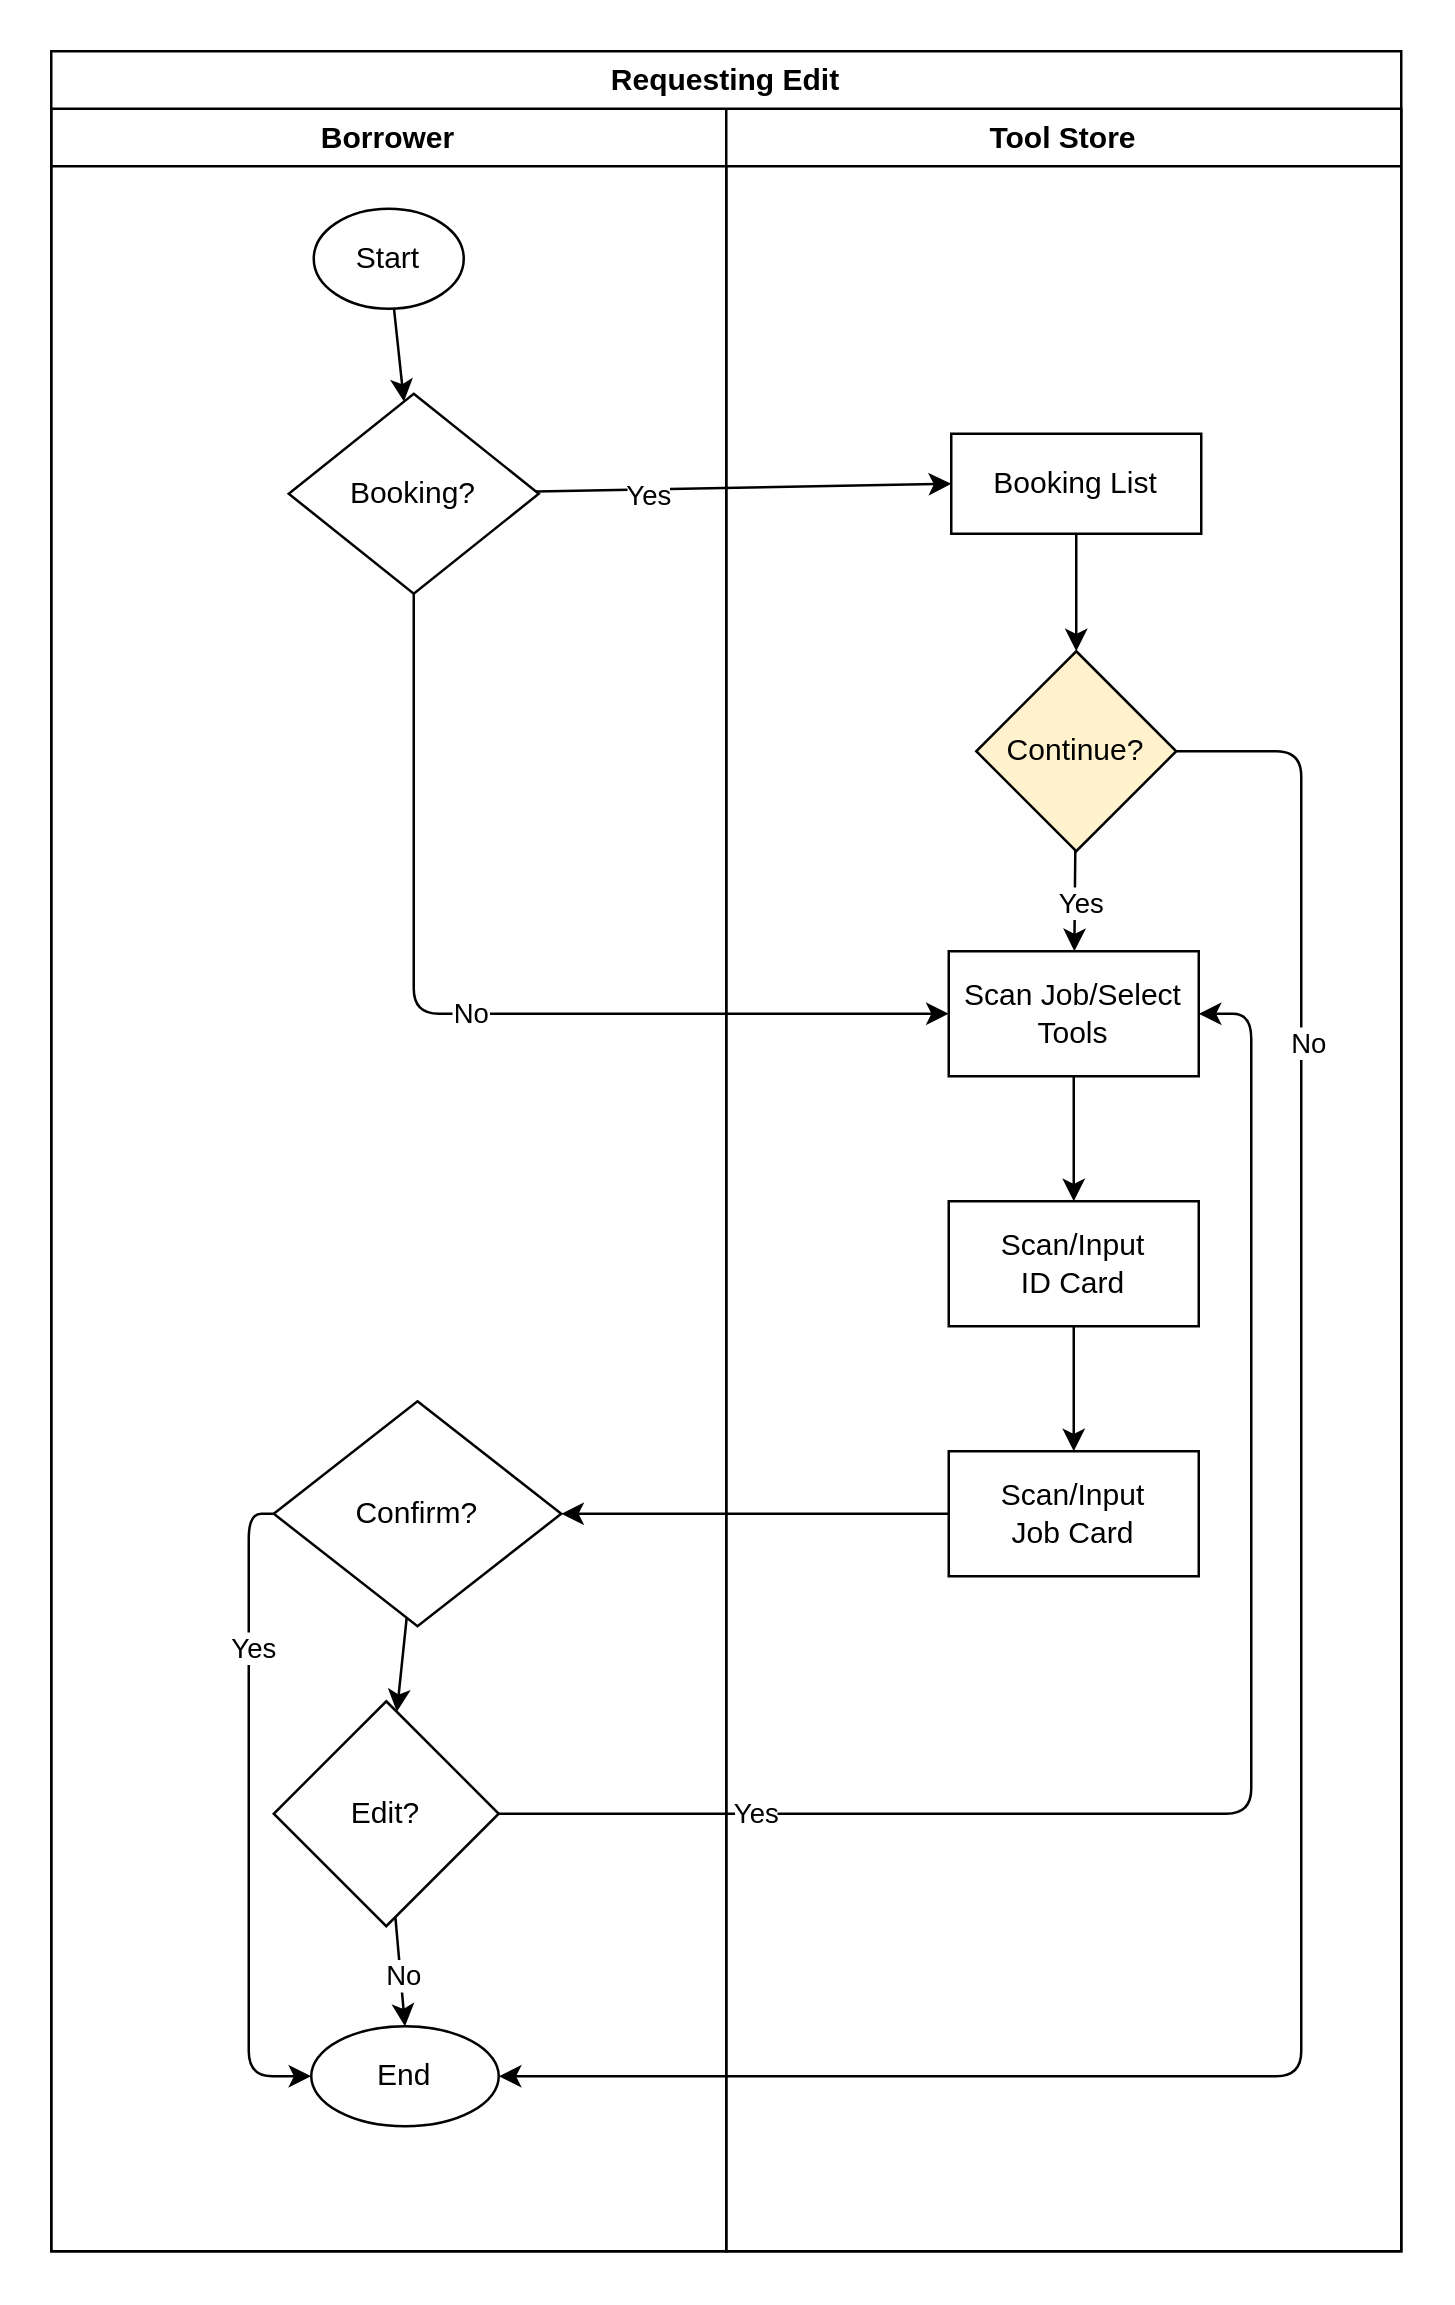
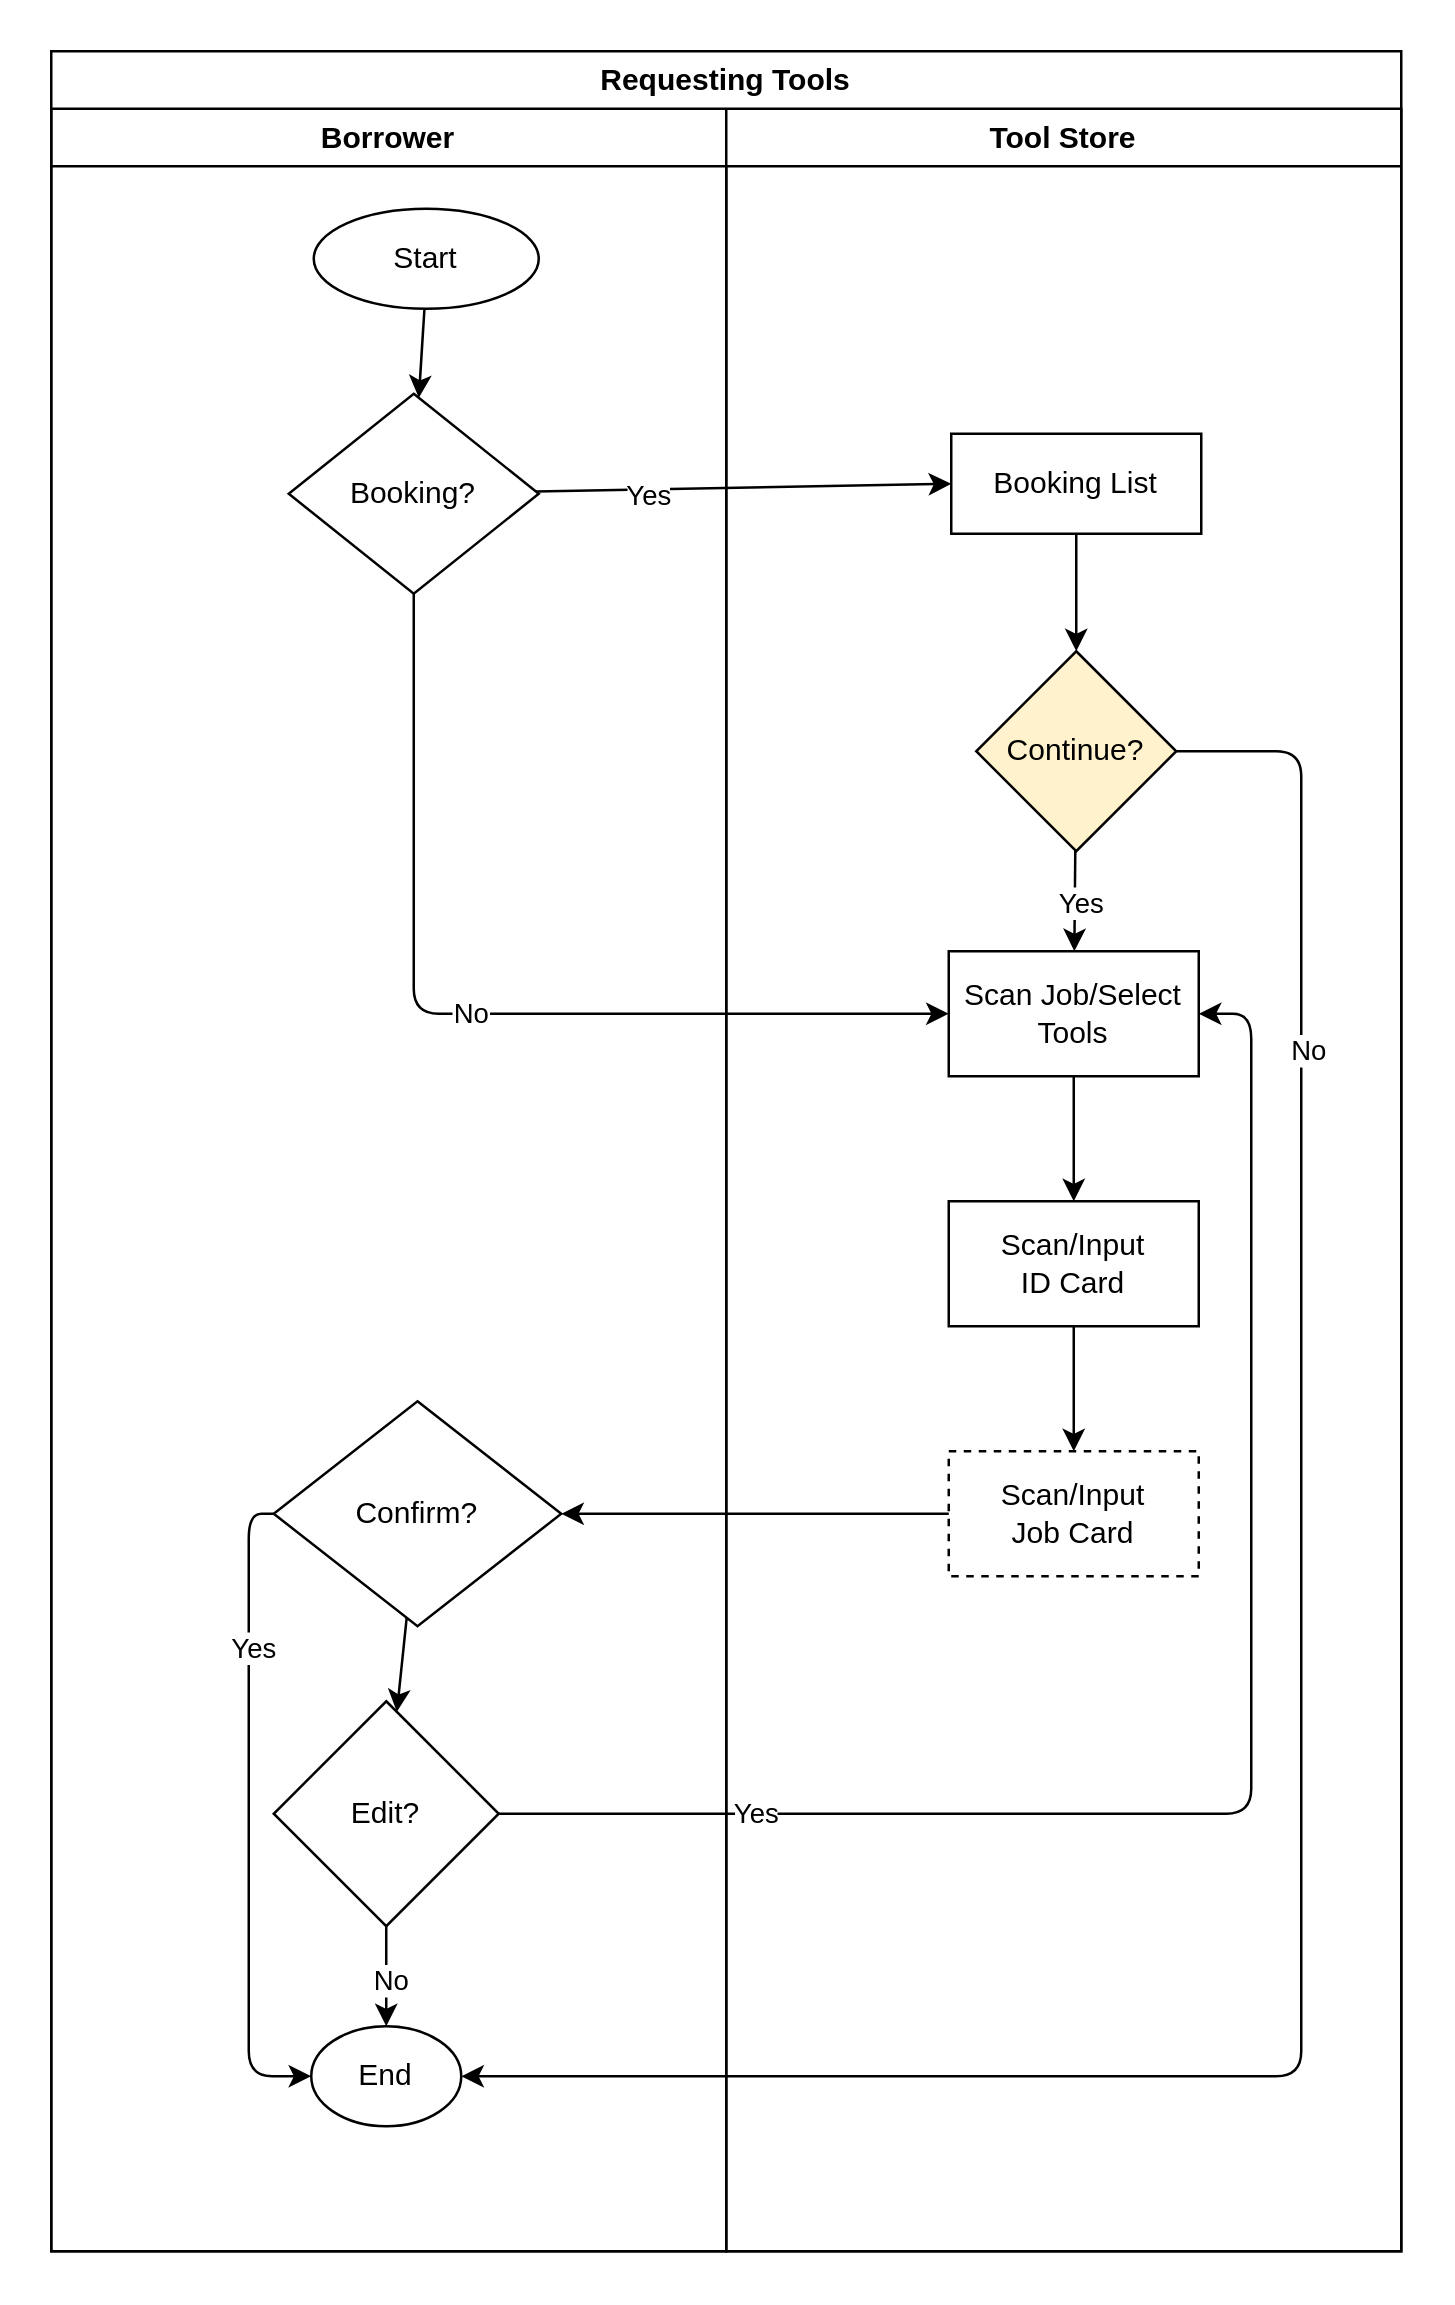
node "Requesting Edit": label "Requesting Edit" -> "Requesting Tools"
node "Start": size 150x100 -> 225x100
node "Scan/Input Job Card": style solid -> dashed
node "End": size 188x100 -> 150x100
